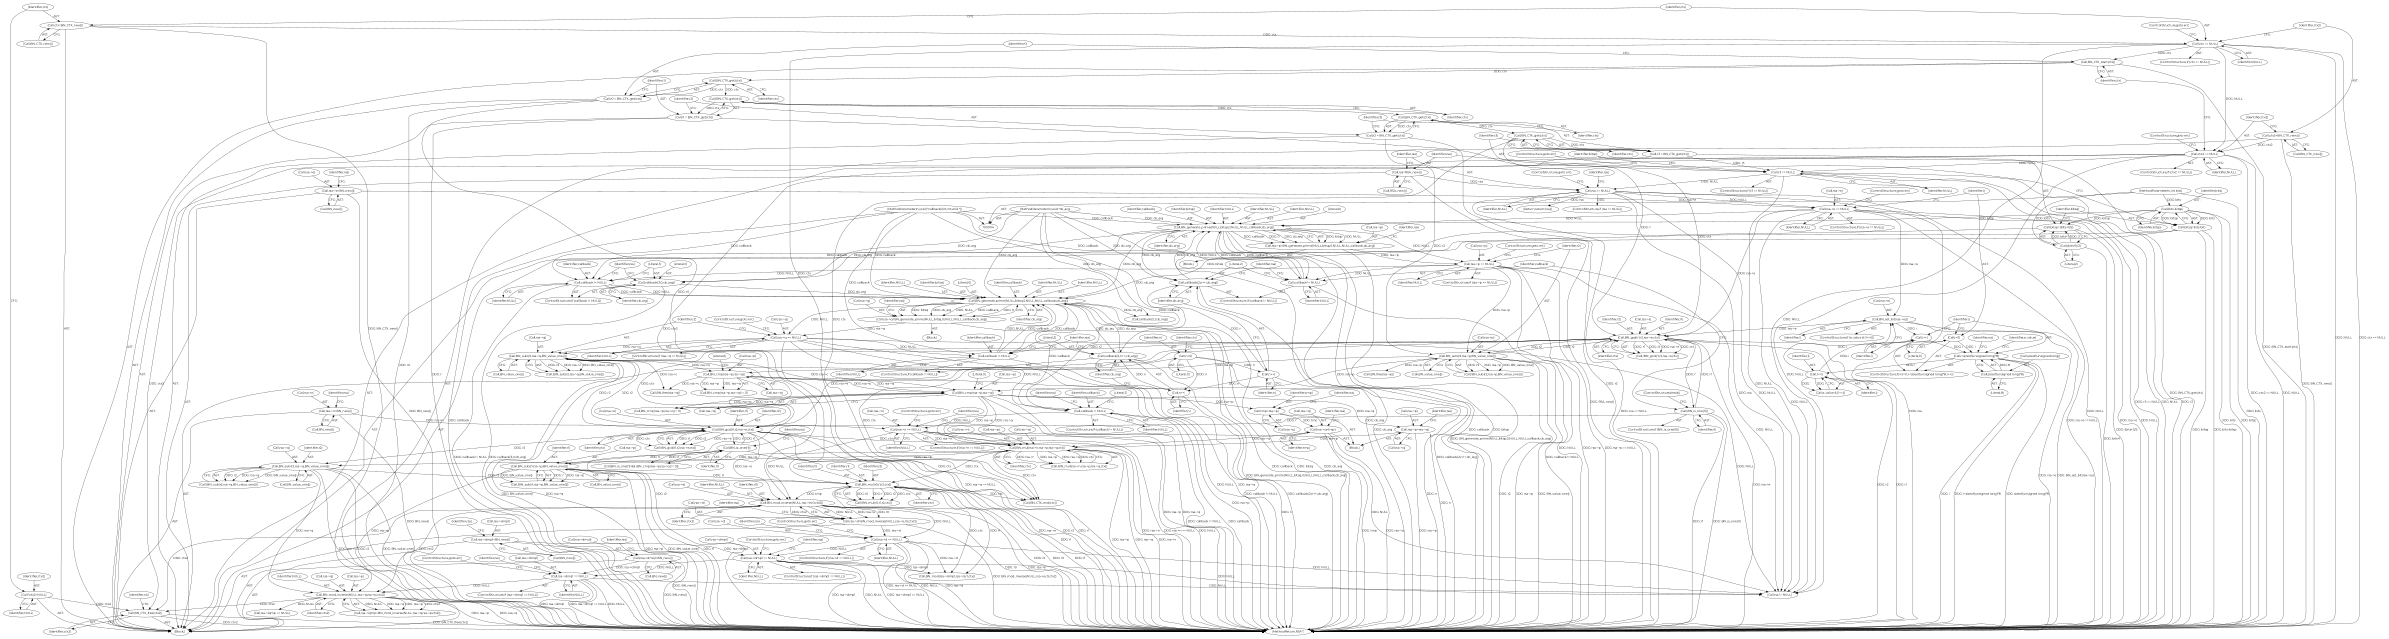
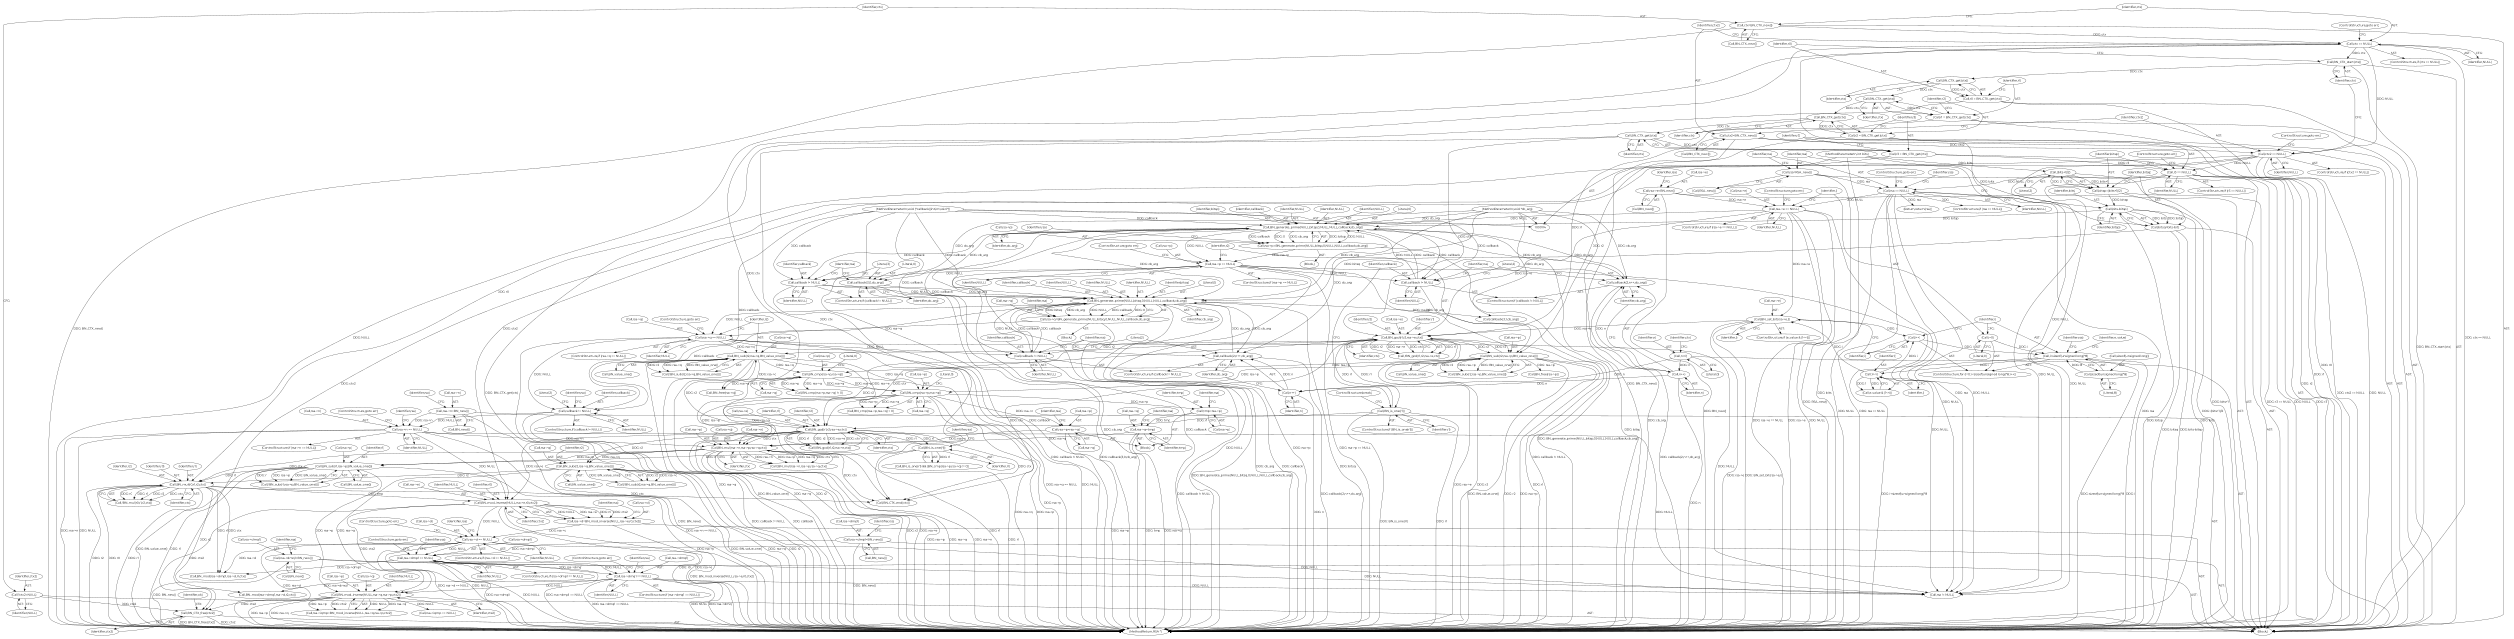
edge "(Call,bits-bitsp)" -> "(Call,bitsp=(bits+1)/2)": reversed
edge "(Call,n=0)" -> "(MethodReturn,RSA *)": removed, label "DDG: n"
node "(Call,BN_mod(rsa->dmq1,rsa->d,r2,ctx))": added
